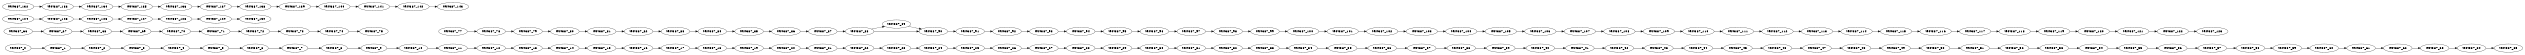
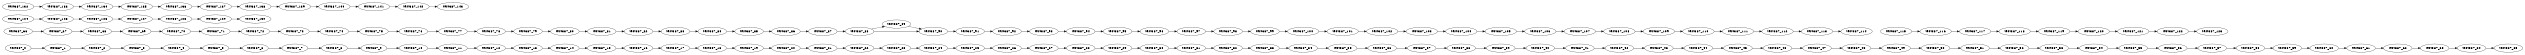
node "test387_76": added
edge "test387_114" -> "test387_115": removed
